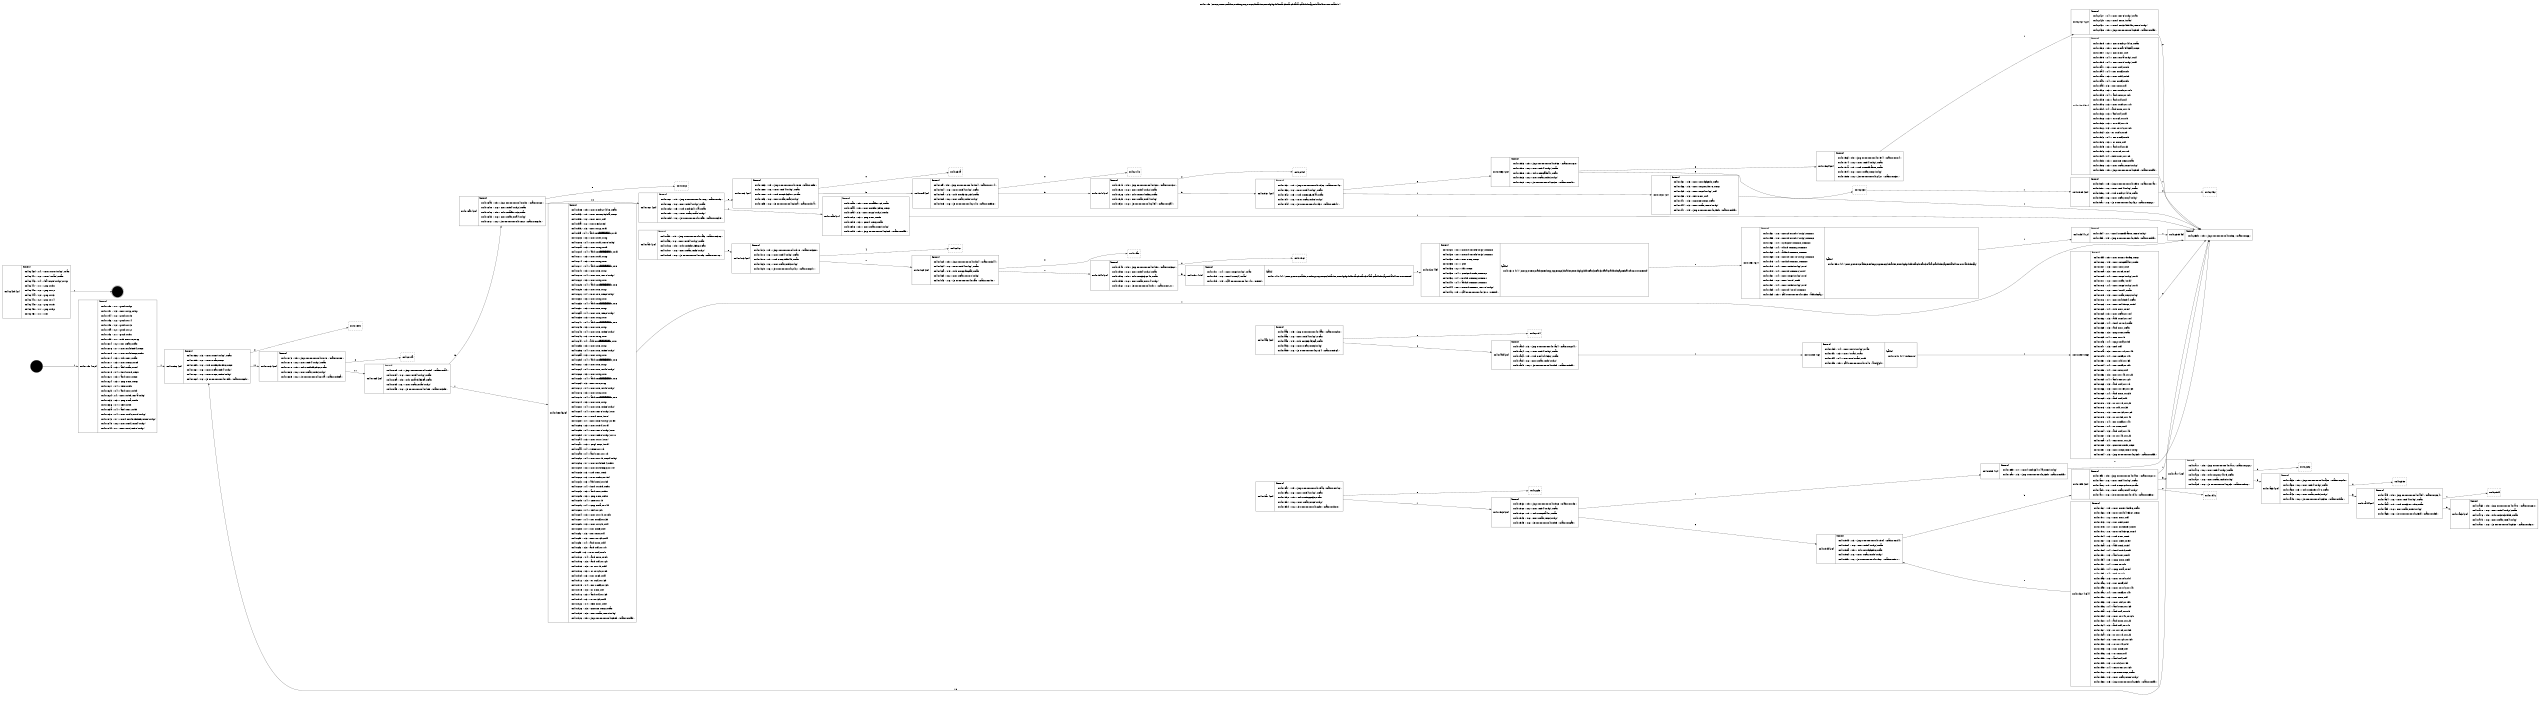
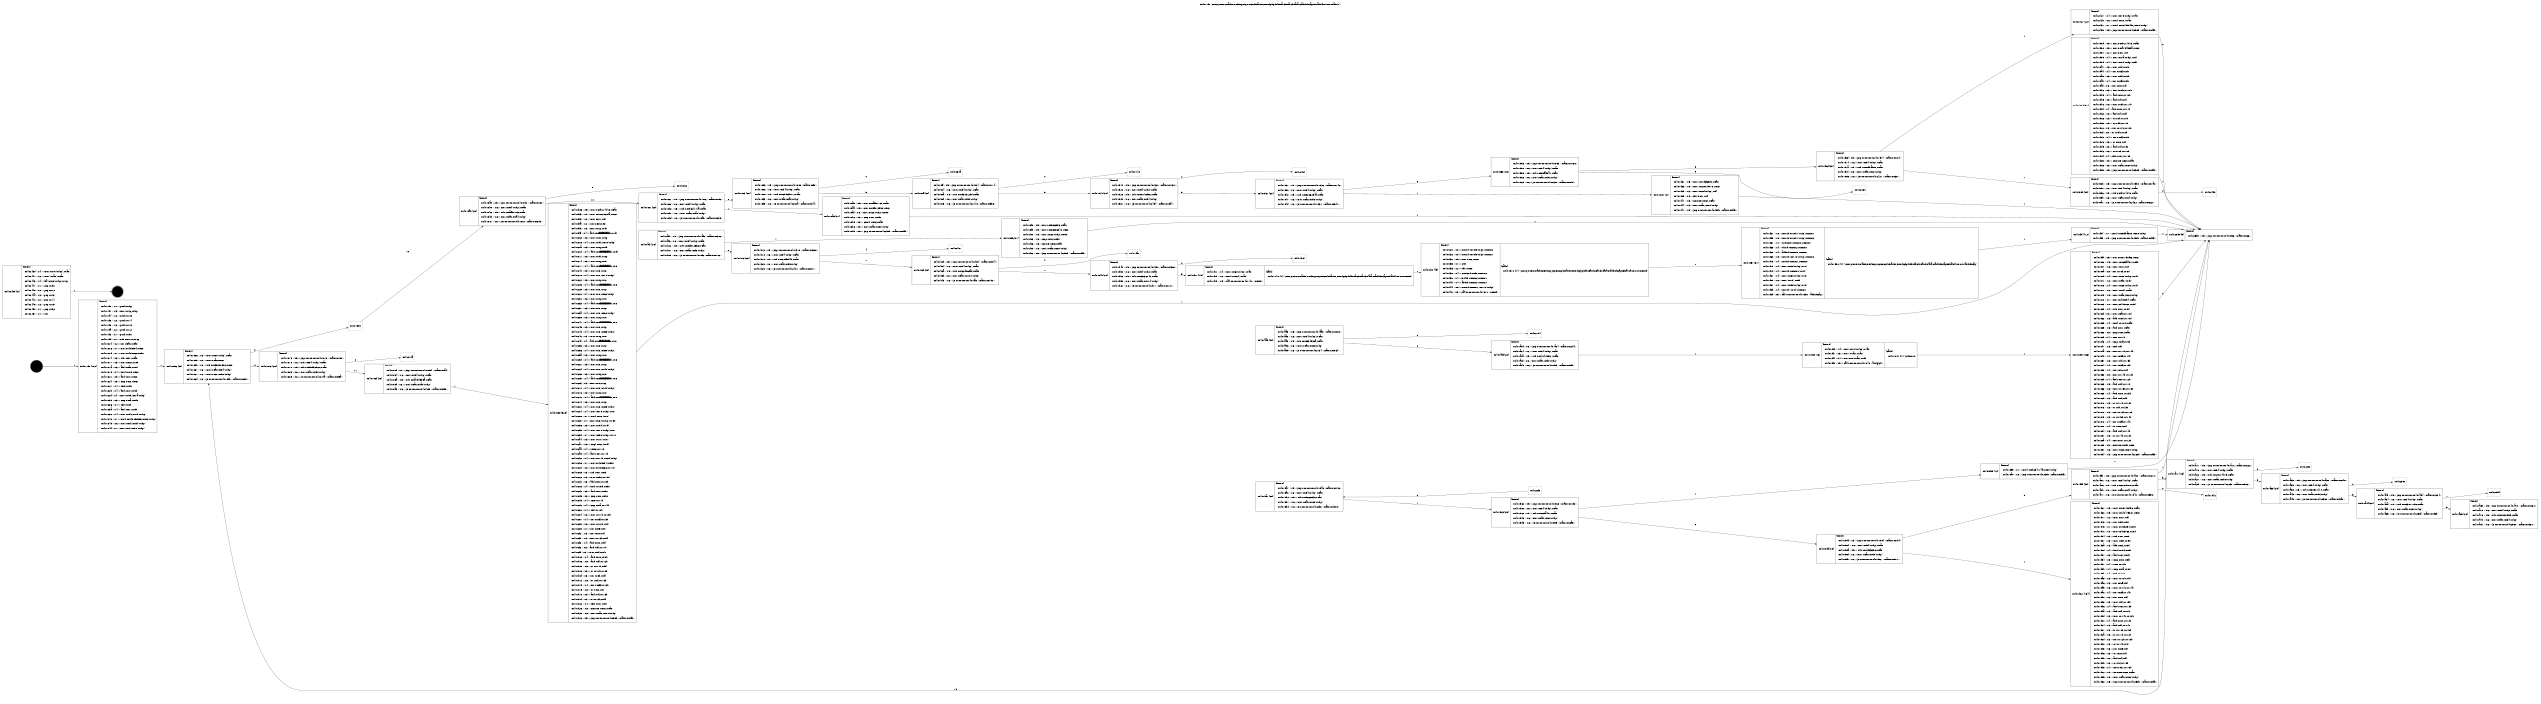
edge "0x402030" -> "0x40198b [28]": now "0x40196f [28]" -> "0x40198b [28]"
node "0x401ef6 [27]": added
edge "0x40188f [28]" -> "0x4018ab [28]": now "0x401edb" -> "0x4018ab [28]"
edge "0x4019a7 [28]" -> "0x4022fe": reversed
edge "0x401d67 [134]" -> "0x4019df [28]": reversed
